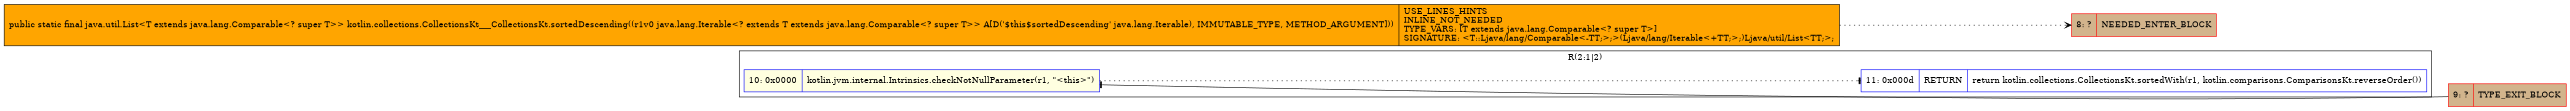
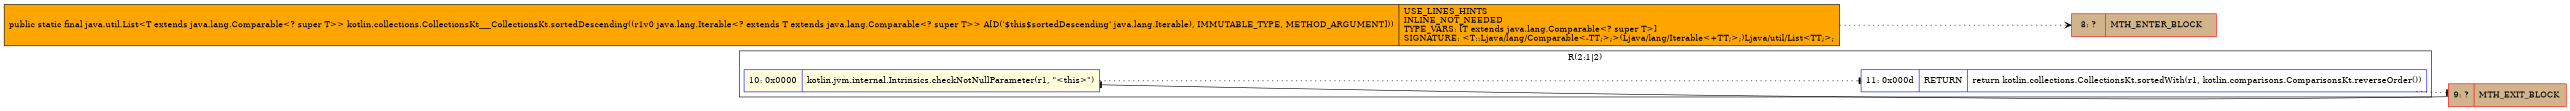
node "8: ?": text "NEEDED_ENTER_BLOCK" -> "MTH_ENTER_BLOCK"
edge "11: 0x000d" -> "9: ?": added
node "9: ?": text "TYPE_EXIT_BLOCK" -> "MTH_EXIT_BLOCK"
